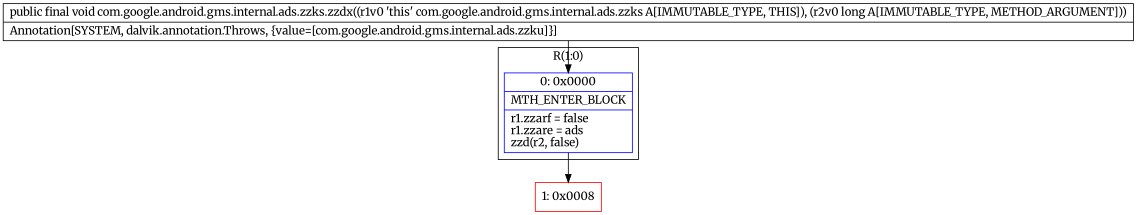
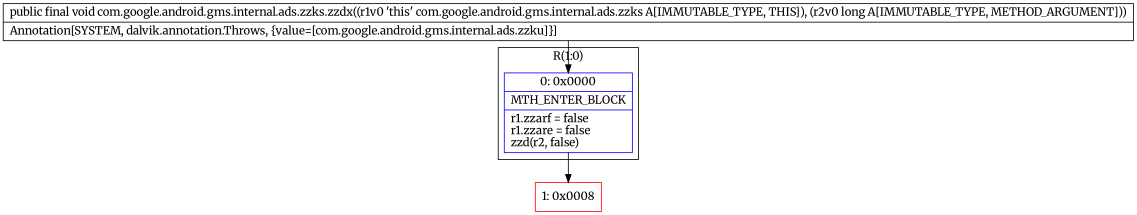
node "0: 0x0000": text "r1.zzare = ads" -> "r1.zzare = false"
